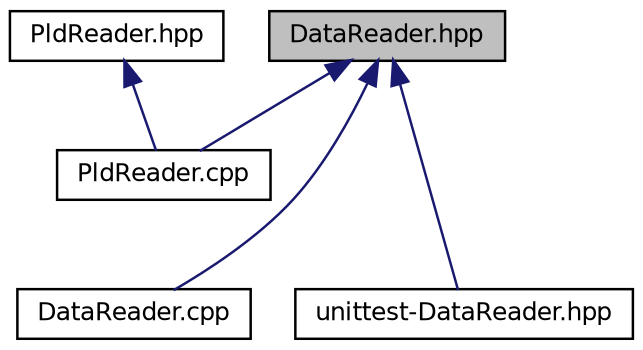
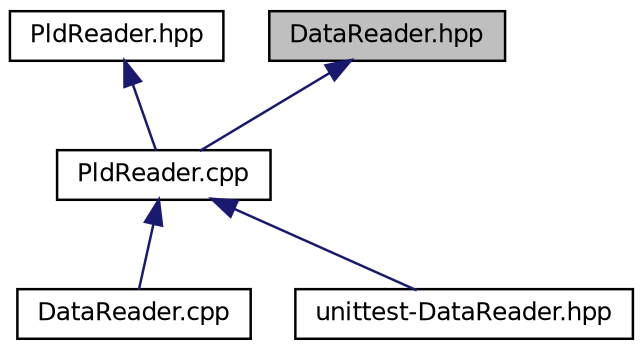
edge "unittest-DataReader.hpp" -> "DataReader.hpp": now "unittest-DataReader.hpp" -> "PldReader.cpp"
edge "DataReader.cpp" -> "DataReader.hpp": now "DataReader.cpp" -> "PldReader.cpp"
